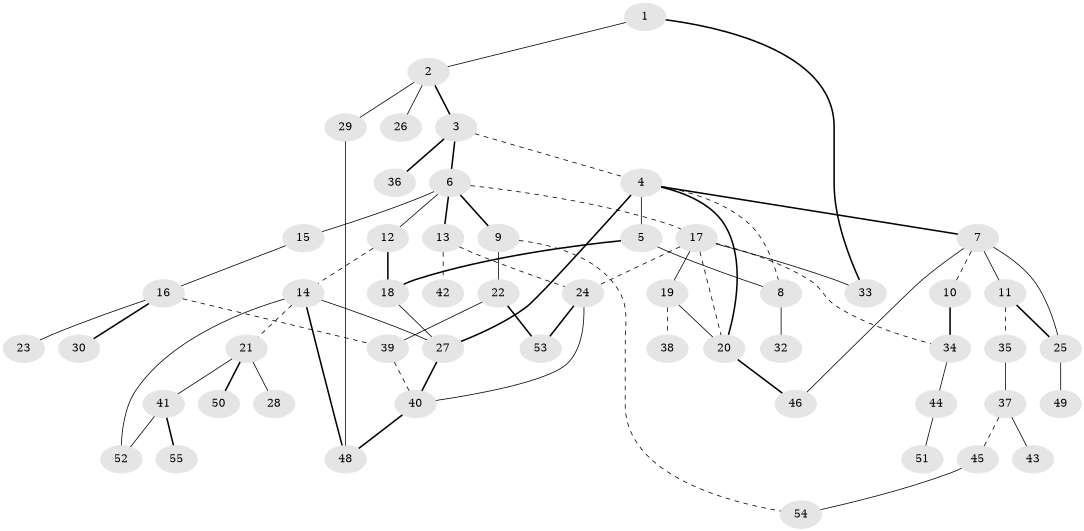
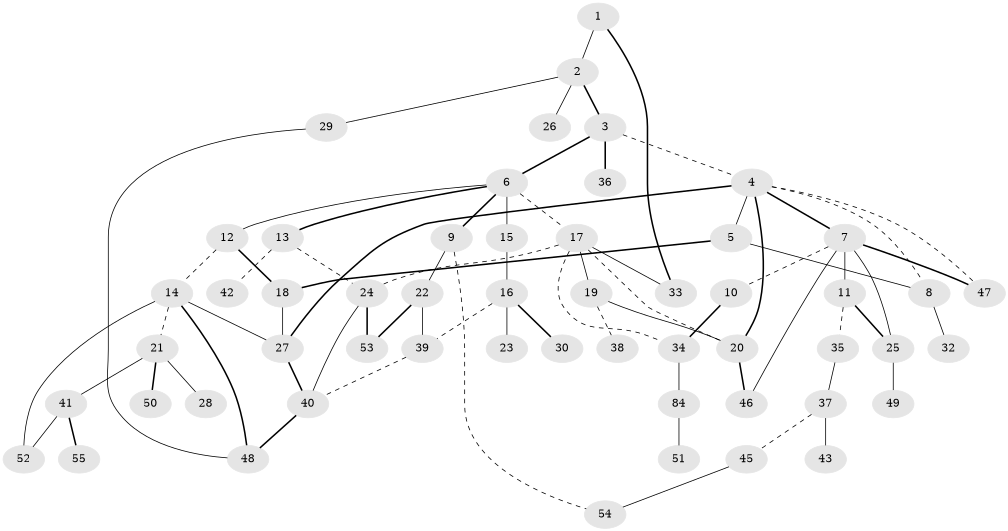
node "47": added
node "44": label "44" -> "84"
